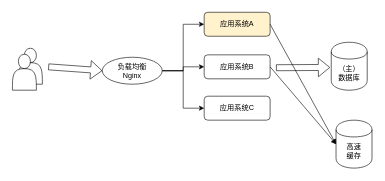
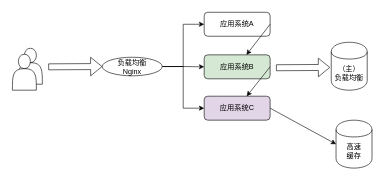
node "应用系统A": fillcolor #fff2cc -> #ffffff
node "应用系统B": fillcolor #ffffff -> #d5e8d4
node "负载均衡 Nginx": size 60x27 -> 60x19
node "（主） 数据库": label "（主） 数据库" -> "（主） 负载均衡"
edge "应用系统A" -> "高速 缓存": now "应用系统A" -> "应用系统B"
edge "应用系统B" -> "高速 缓存": now "应用系统B" -> "应用系统C"
node "应用系统C": fillcolor #ffffff -> #e1d5e7
edge "应用系统C" -> "高速 缓存": added
